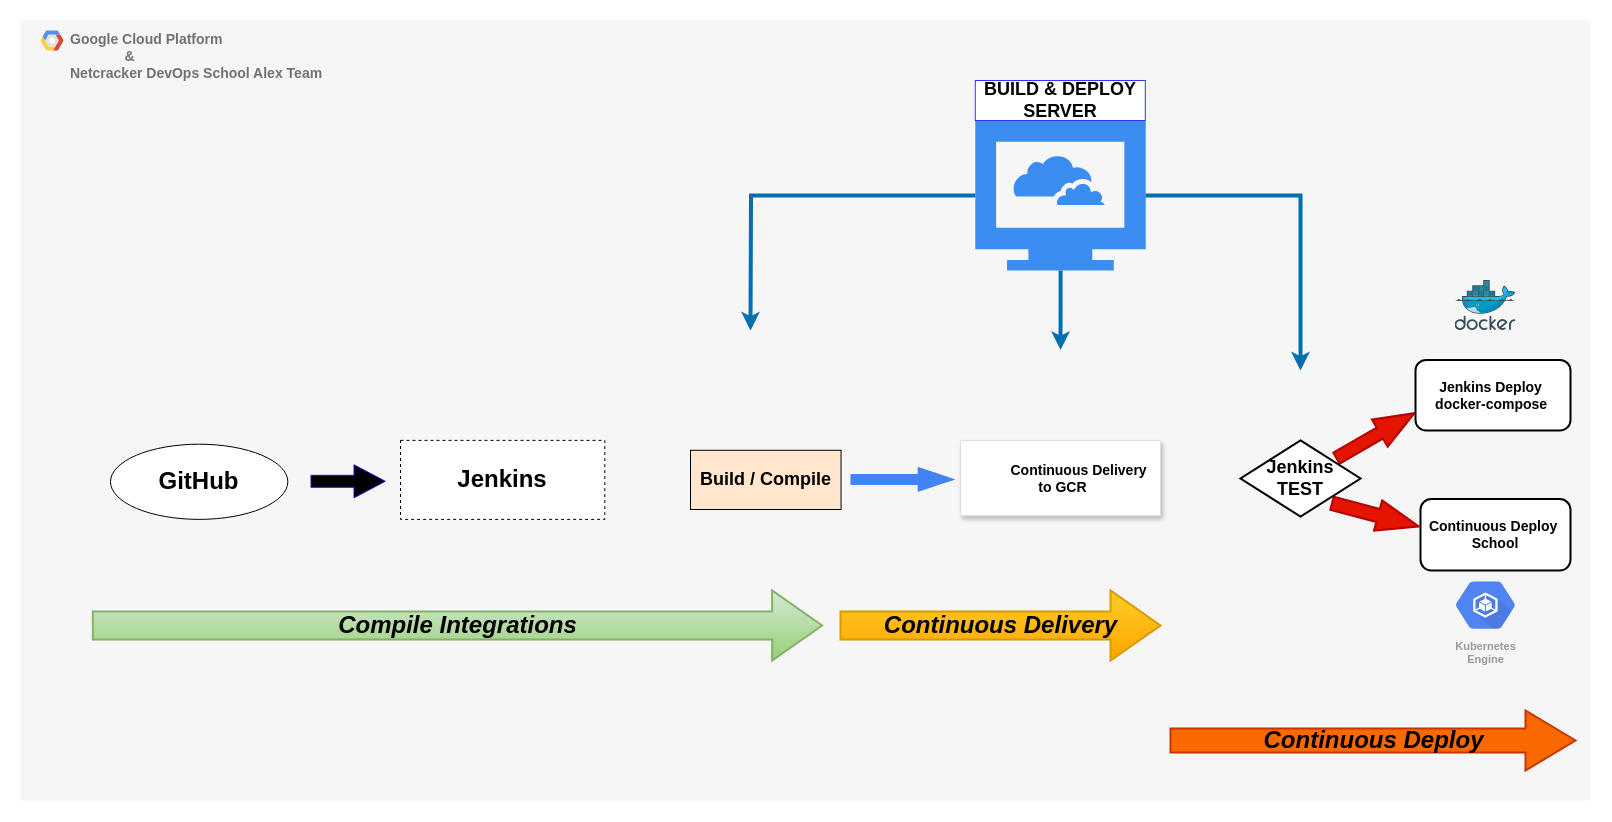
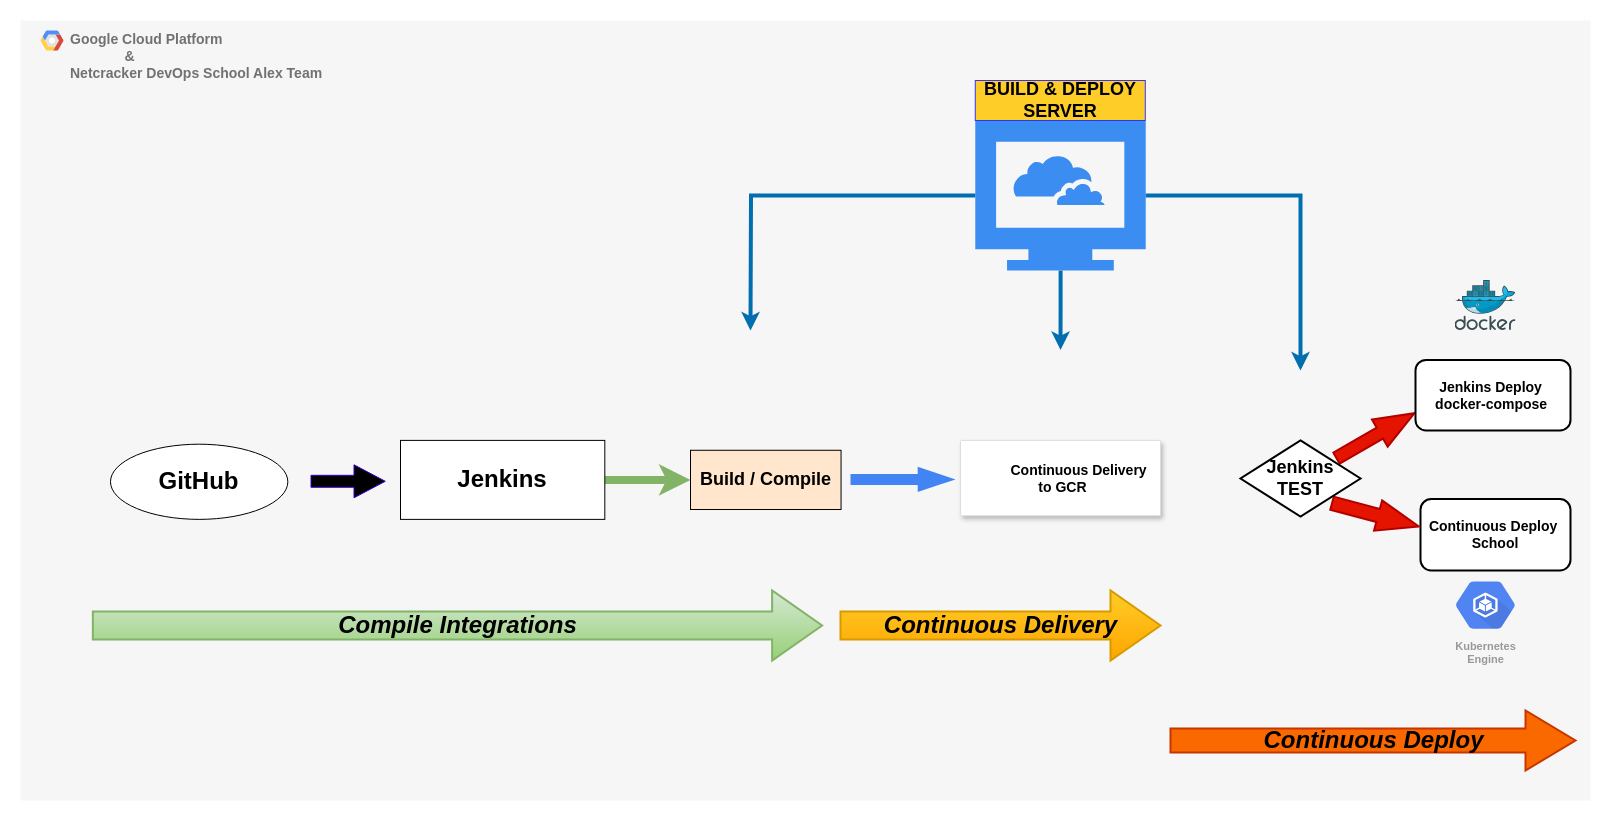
node "BUILD & DEPLOY SERVER": fillcolor #ffffff -> #ffcd28
node "Jenkins": style dashed -> solid
edge "Jenkins" -> "Build / Compile": added
